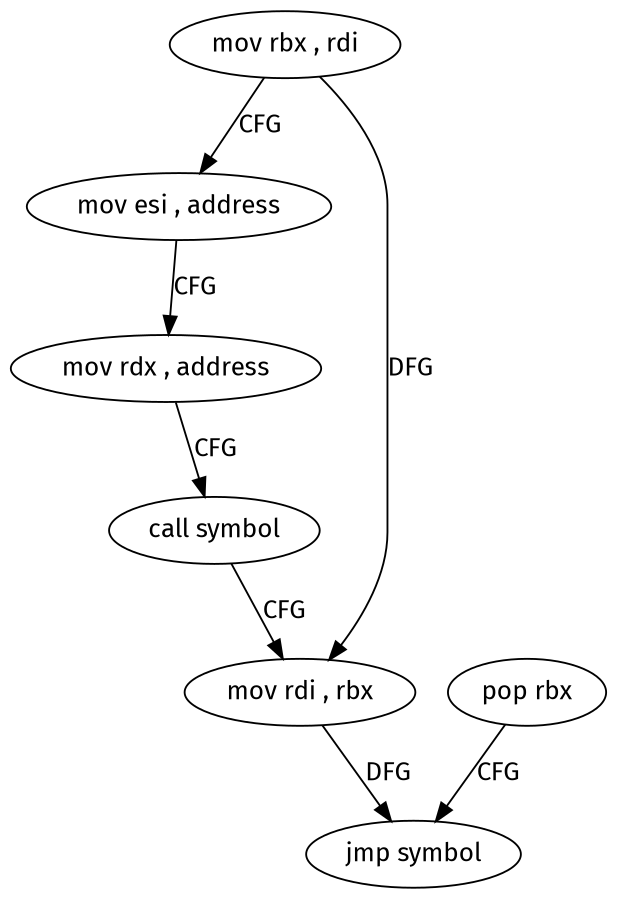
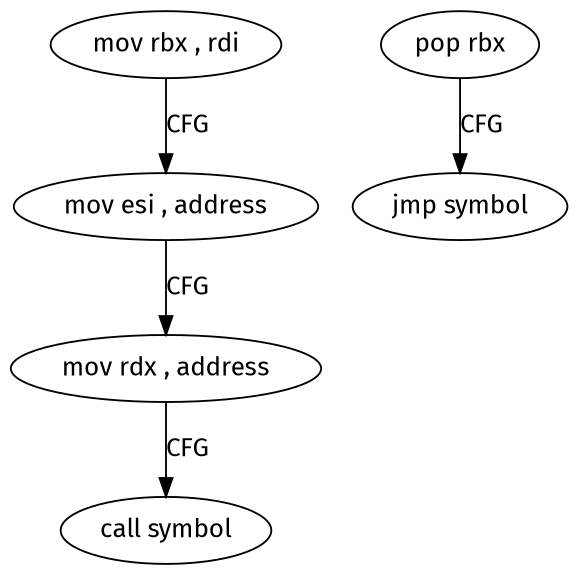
node "mov rdi , rbx": removed
